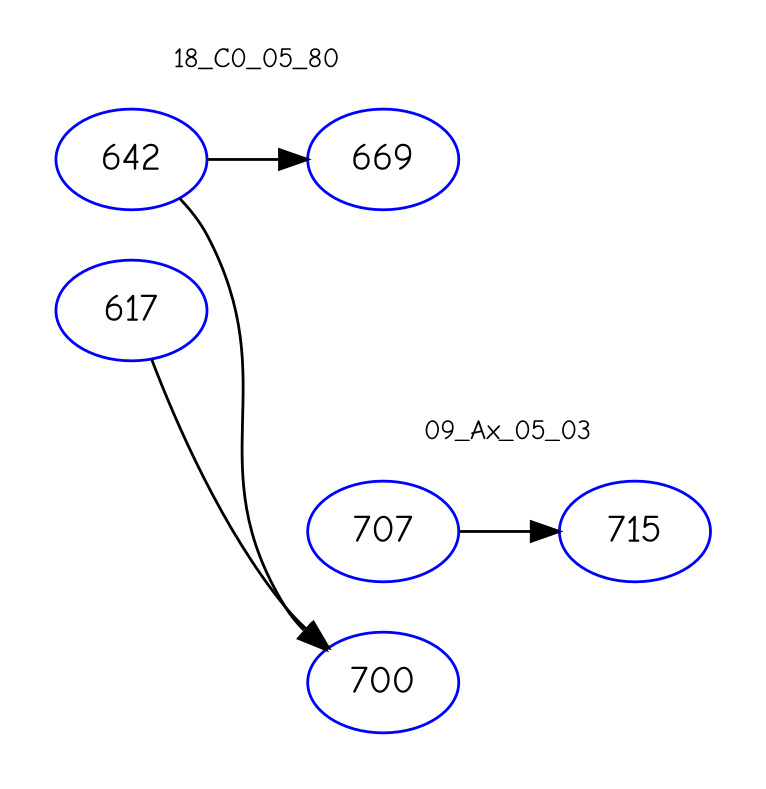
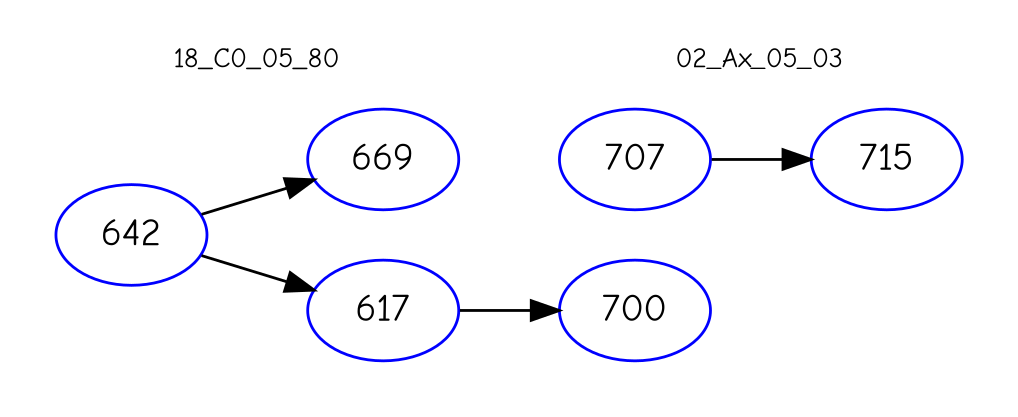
edge "642" -> "700": now "642" -> "617"
cluster "09_Ax_05_03": label "09_Ax_05_03" -> "02_Ax_05_03"
